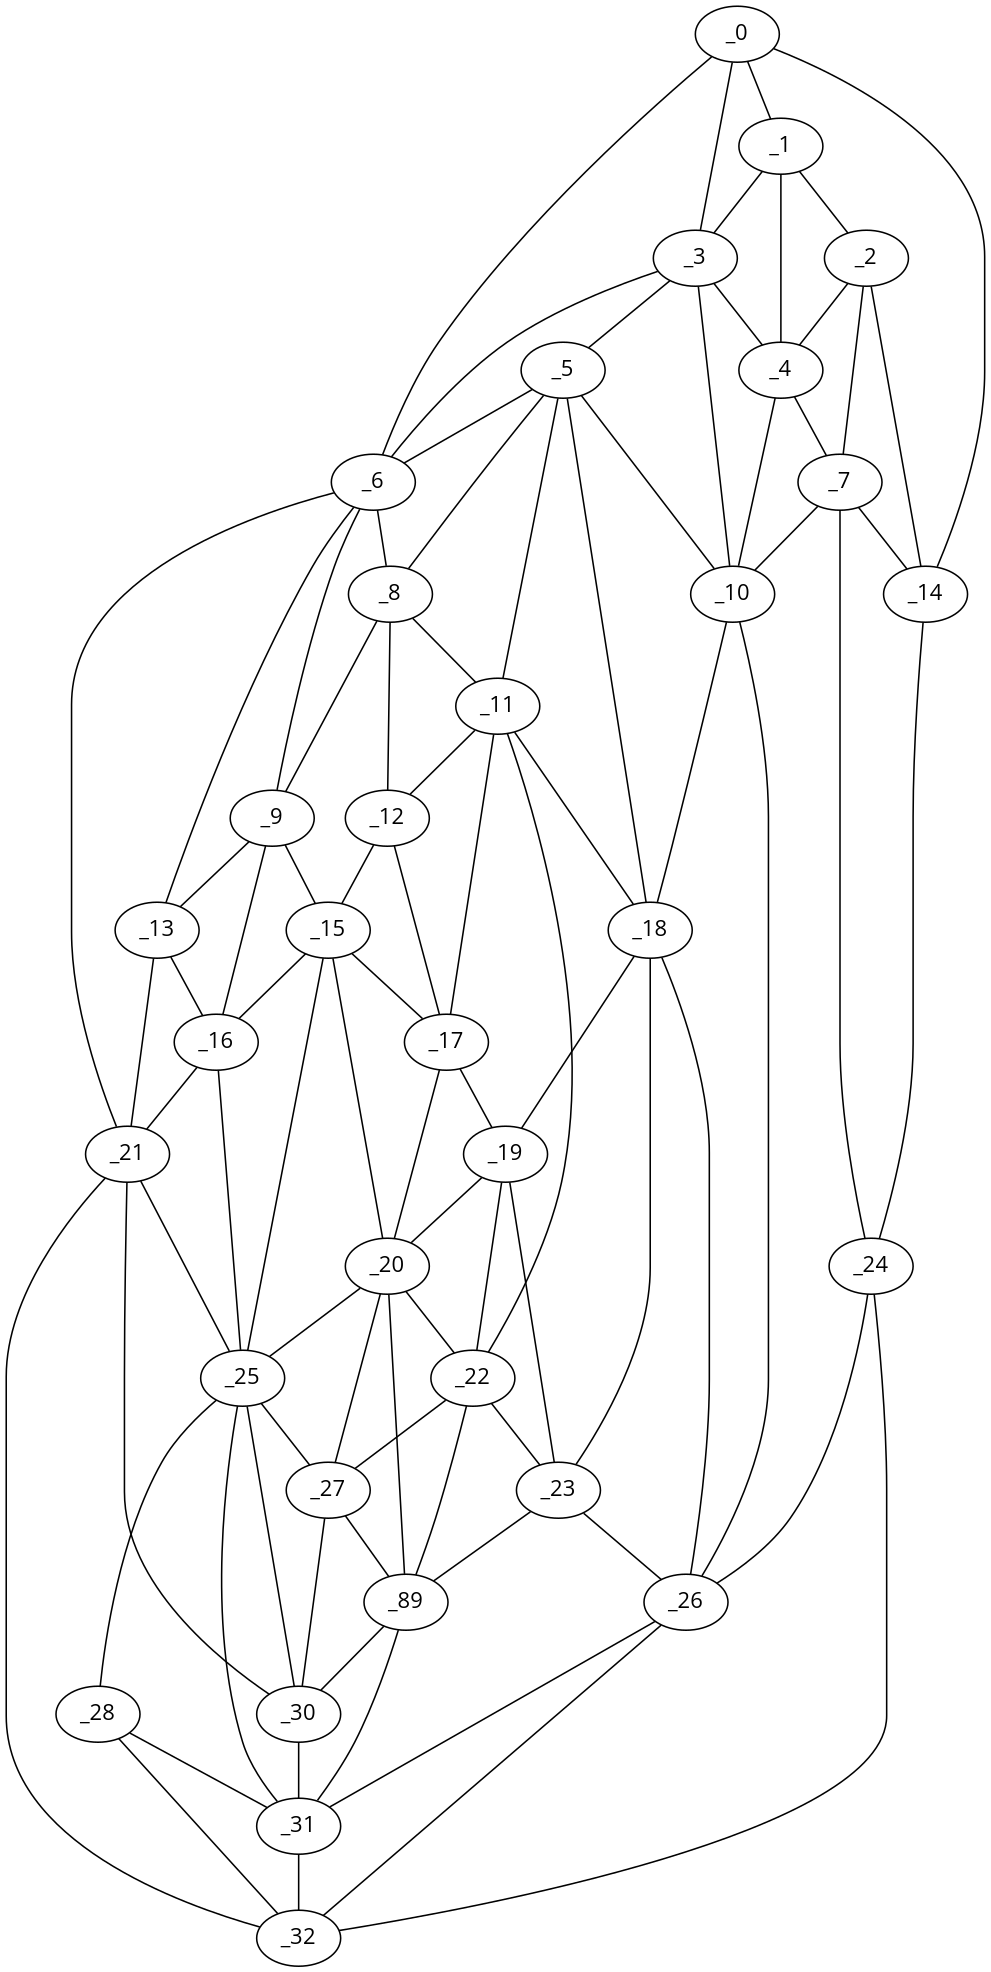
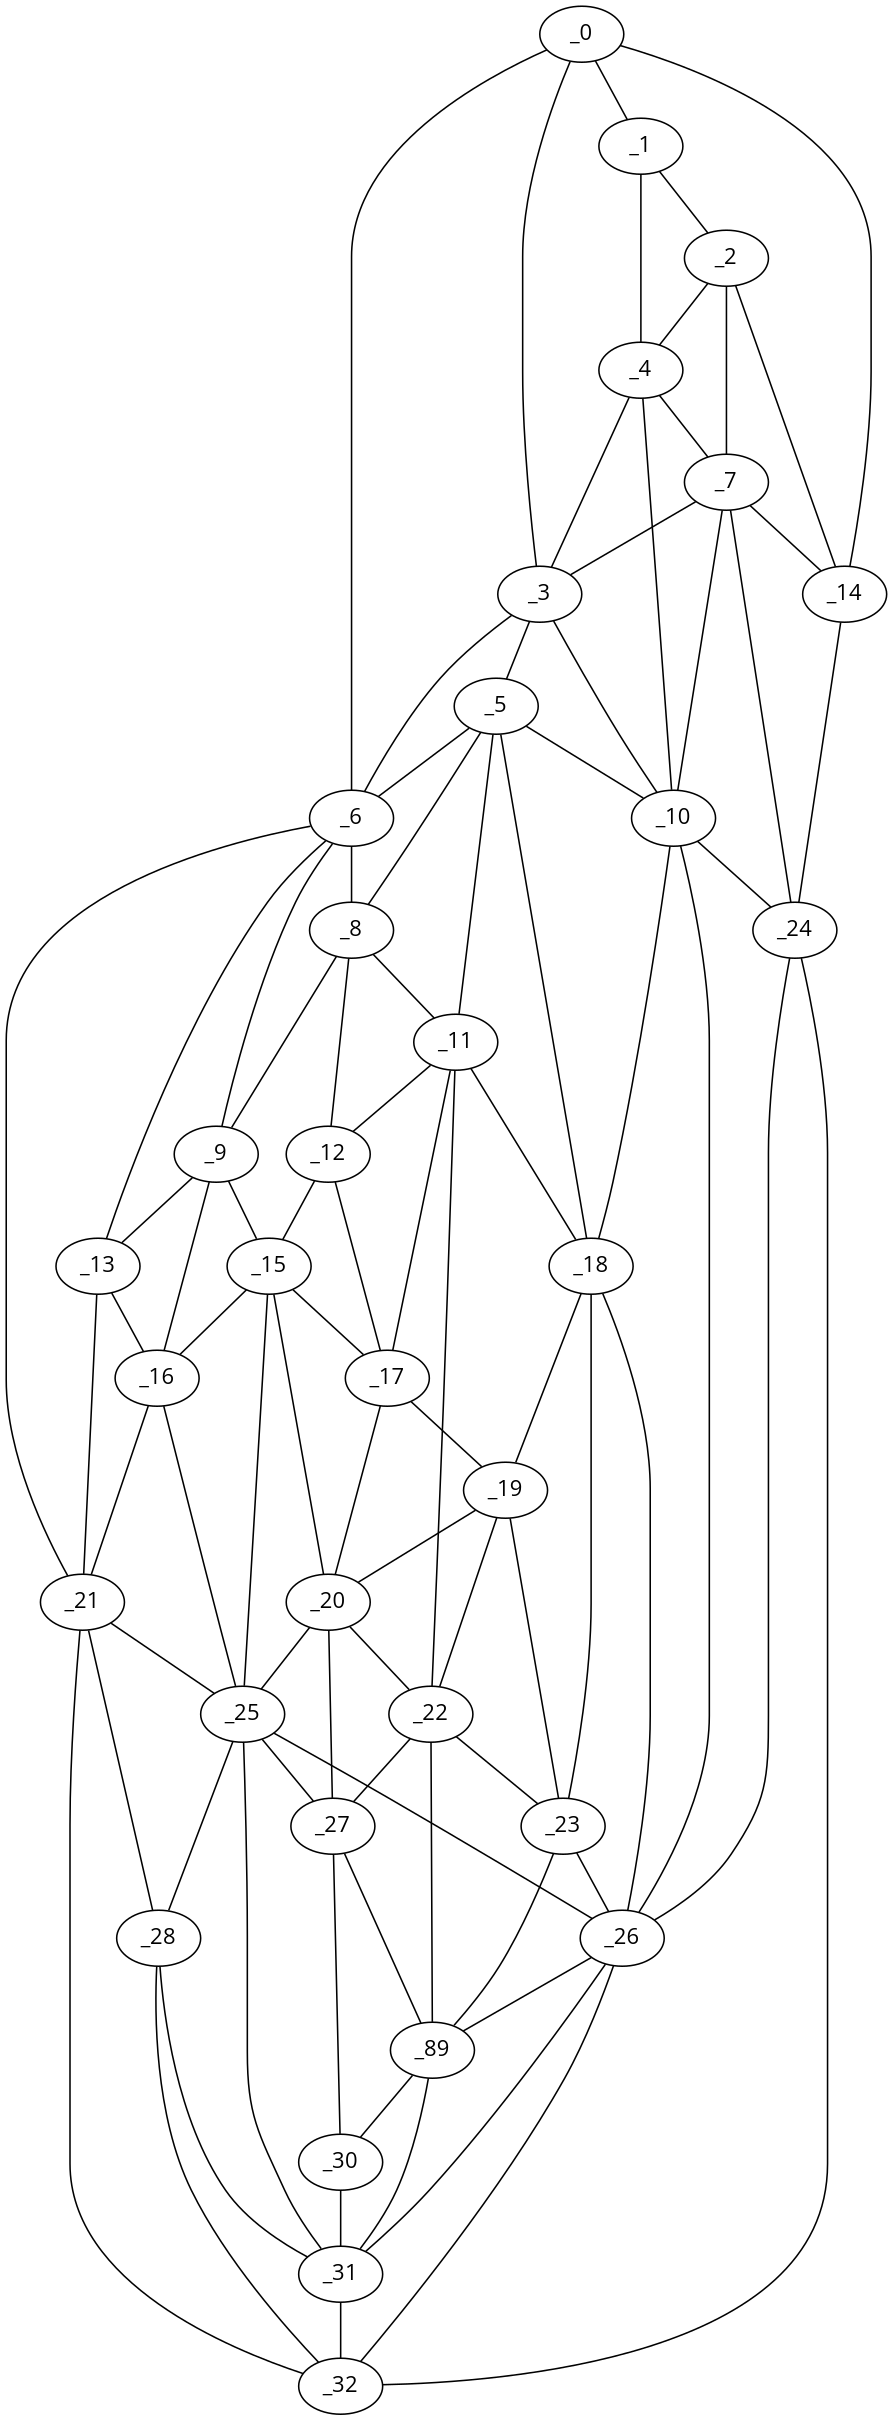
edge "_1" -- "_3": now "_7" -- "_3"
edge "_10" -- "_24": added
edge "_20" -- "_89": now "_26" -- "_89"
edge "_21" -- "_30": now "_21" -- "_28"
edge "_25" -- "_30": now "_25" -- "_26"
